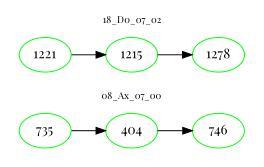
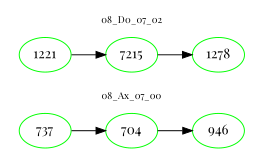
cluster "18_D0_07_02": label "18_D0_07_02" -> "08_D0_07_02"
node "1215": label "1215" -> "7215"
node "735": label "735" -> "737"
node "404": label "404" -> "704"
node "746": label "746" -> "946"
